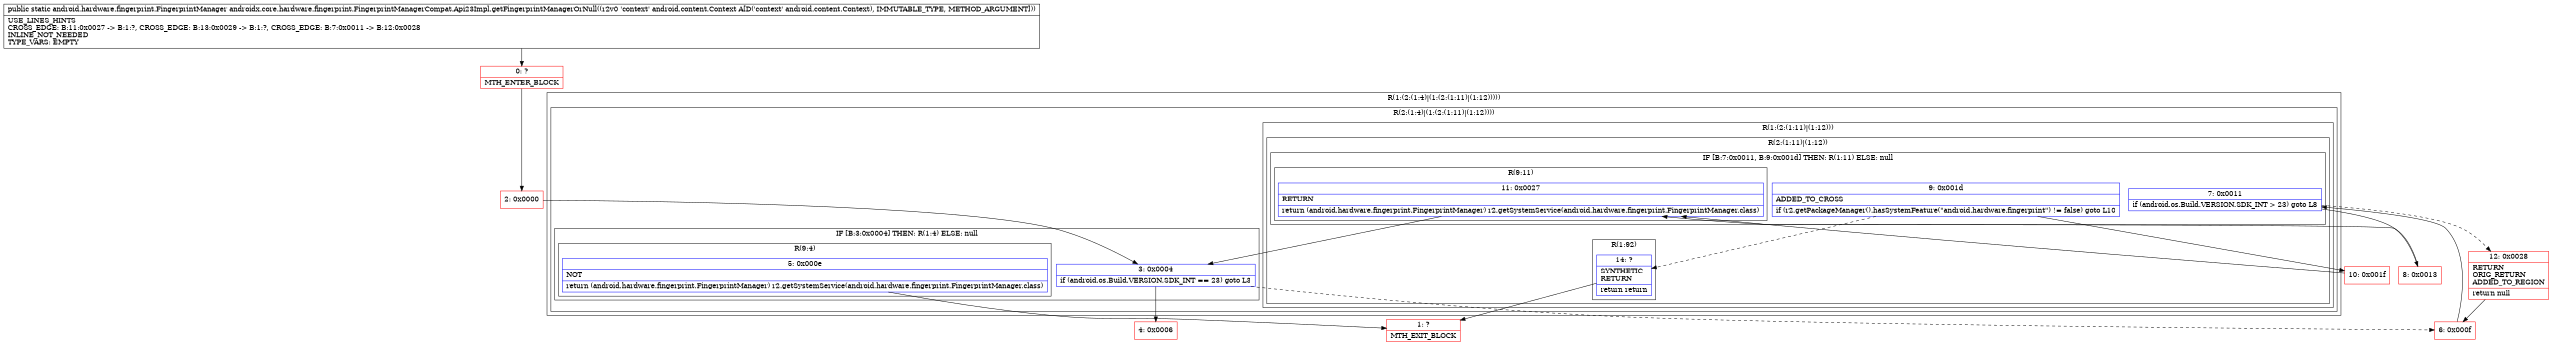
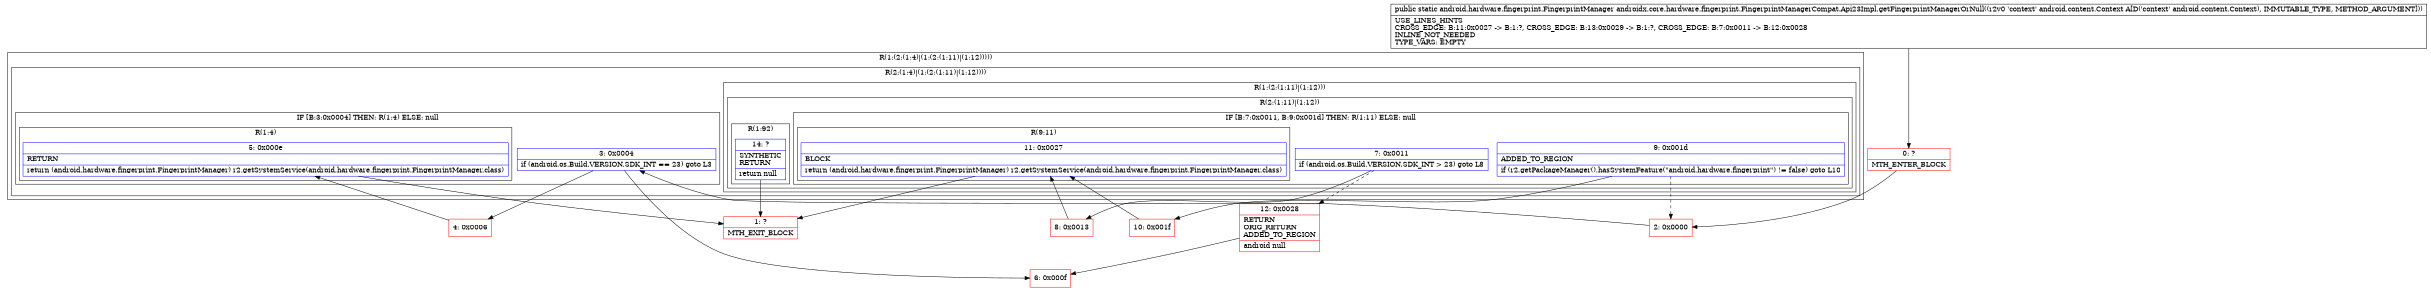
node "11: 0x0027": text "RETURN" -> "BLOCK"
node "9: 0x001d": text "ADDED_TO_CROSS" -> "ADDED_TO_REGION"
edge "4: 0x0006" -> "5: 0x000e": added
edge "6: 0x000f" -> "7: 0x0011": removed
edge "11: 0x0027" -> "3: 0x0004": now "11: 0x0027" -> "1: ?"
edge "9: 0x001d" -> "14: ?": now "9: 0x001d" -> "2: 0x0000"
cluster "R(9:4)": label "R(9:4)" -> "R(1:4)"
node "5: 0x000e": text "NOT" -> "RETURN"
node "14: ?": text "return return" -> "return null"
node "12: 0x0028": text "return null" -> "android null"
edge "3: 0x0004" -> "6: 0x000f": style dashed -> solid
